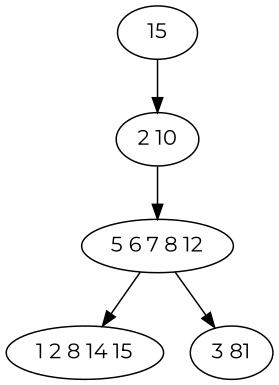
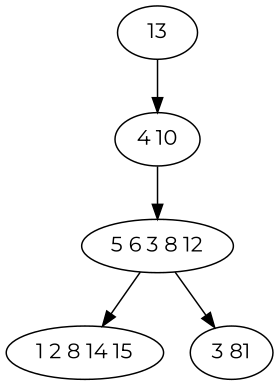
node "15": label "15" -> "13"
node "2 10": label "2 10" -> "4 10"
node "5 6 7 8 12": label "5 6 7 8 12" -> "5 6 3 8 12"
